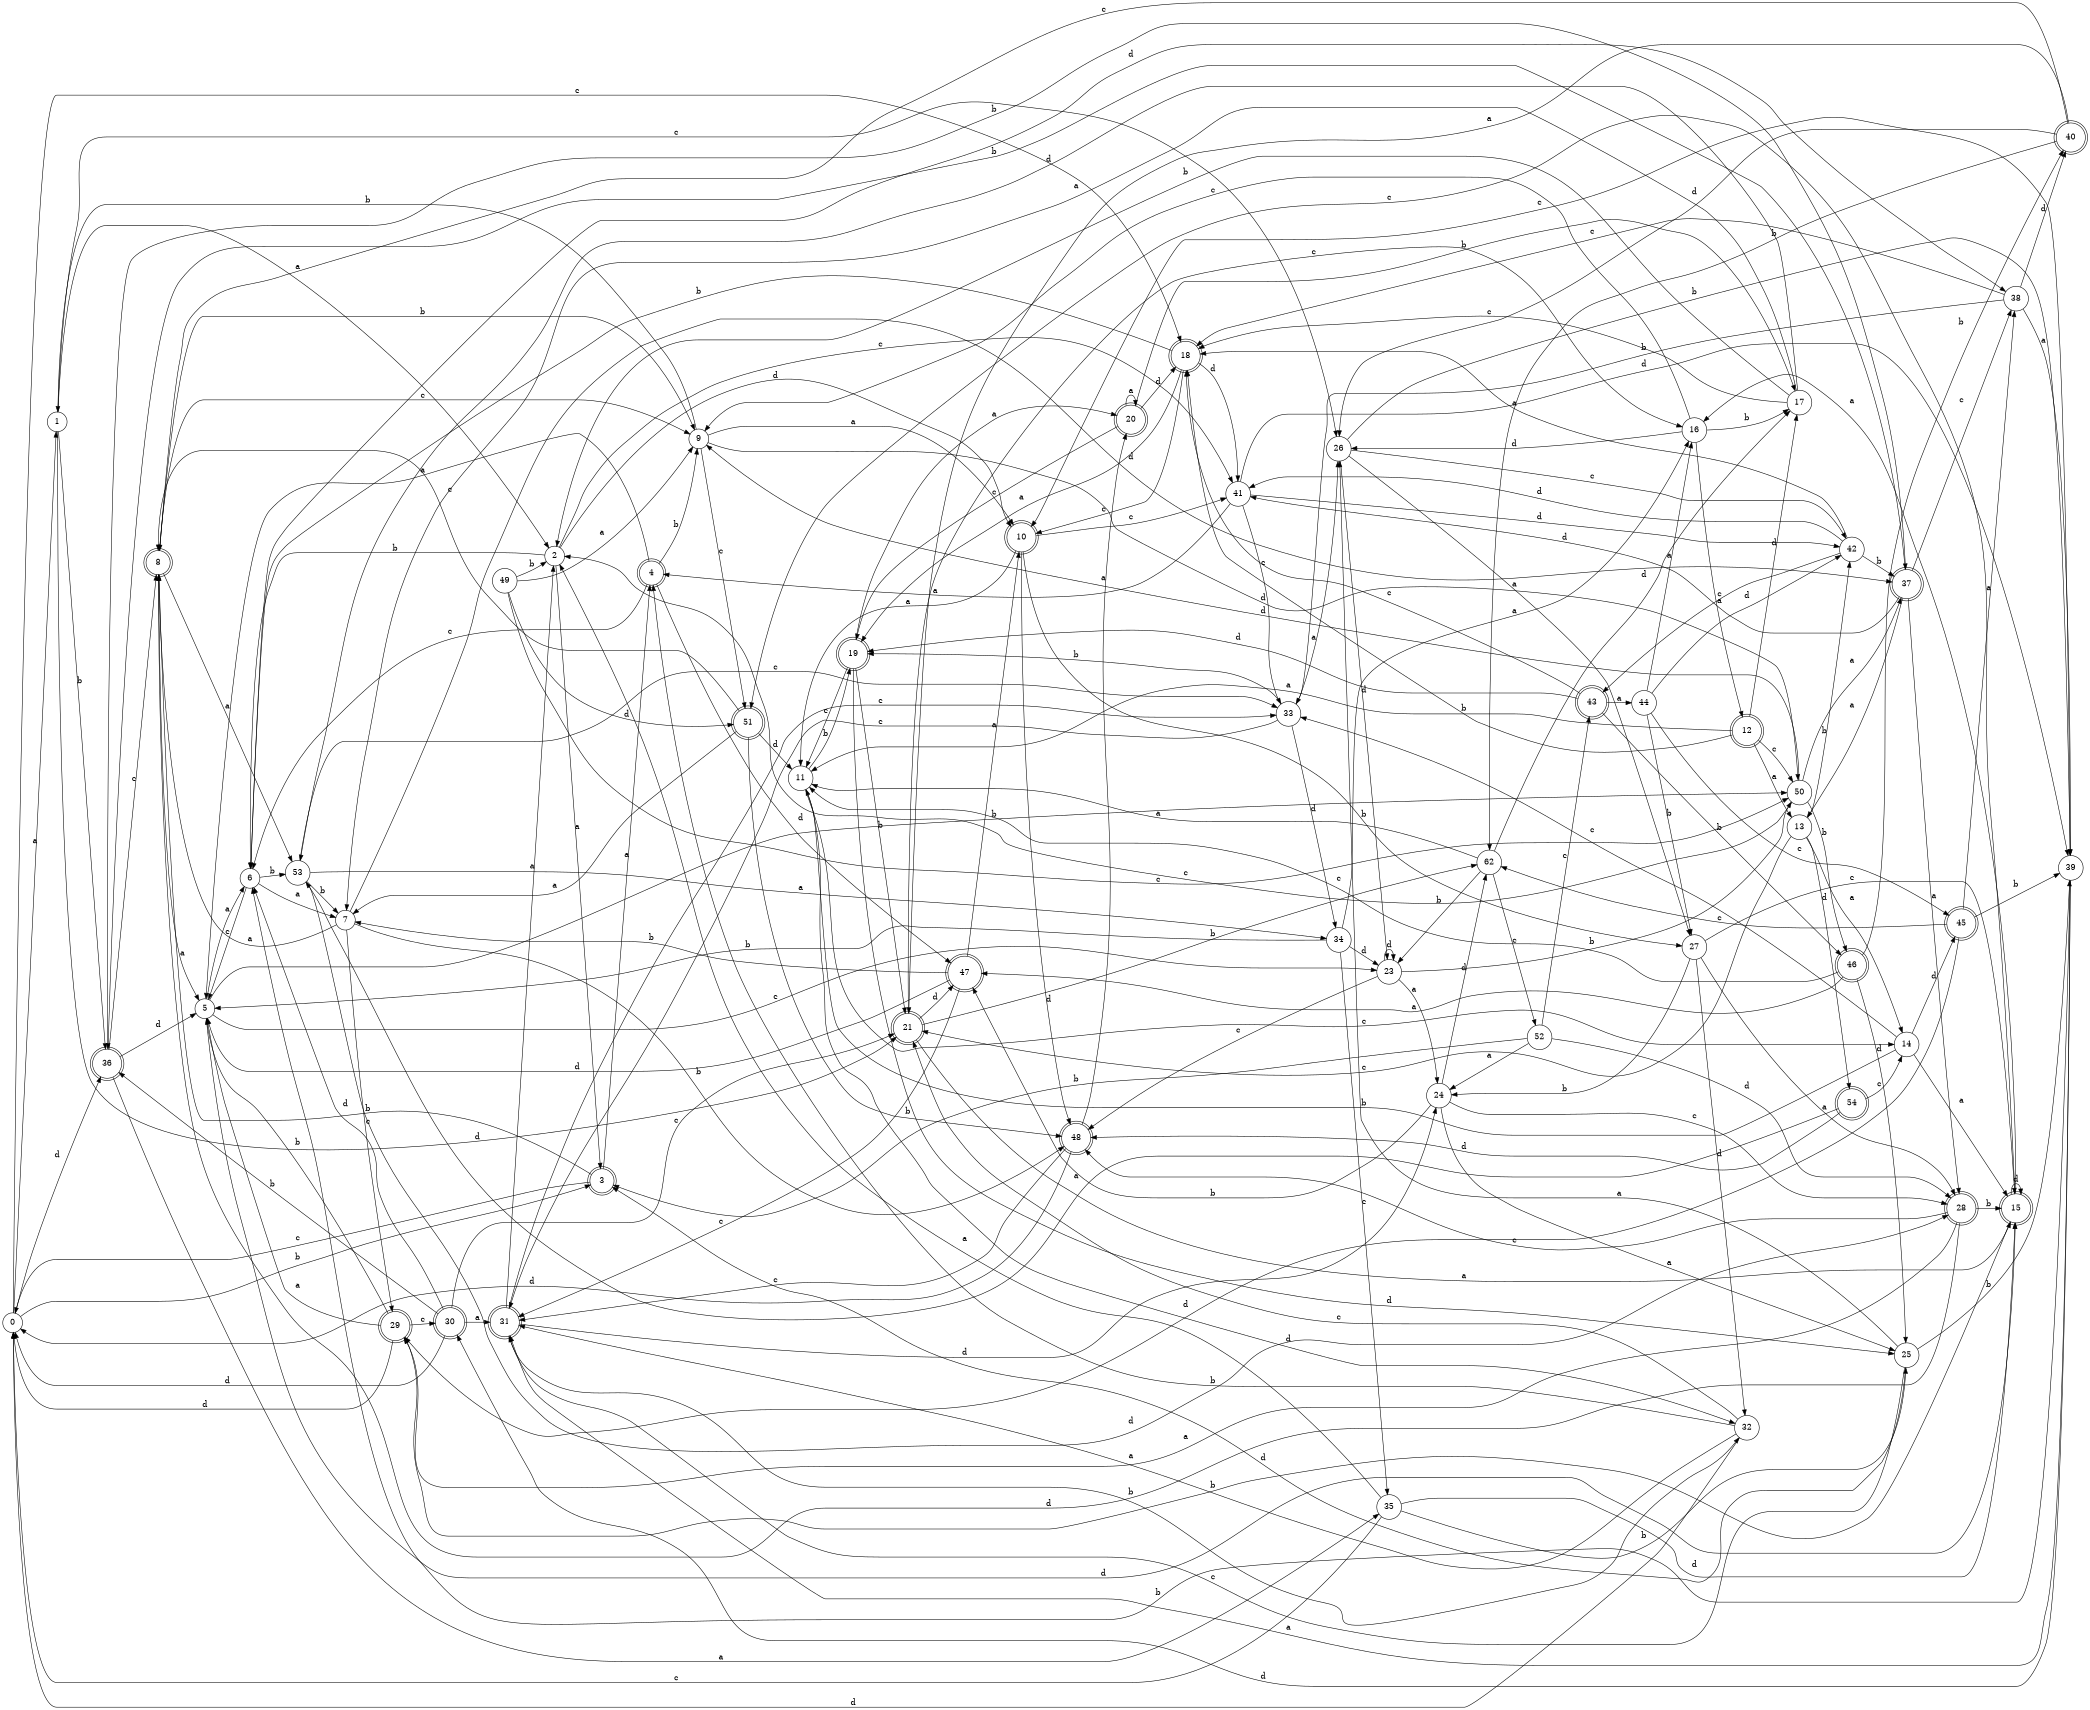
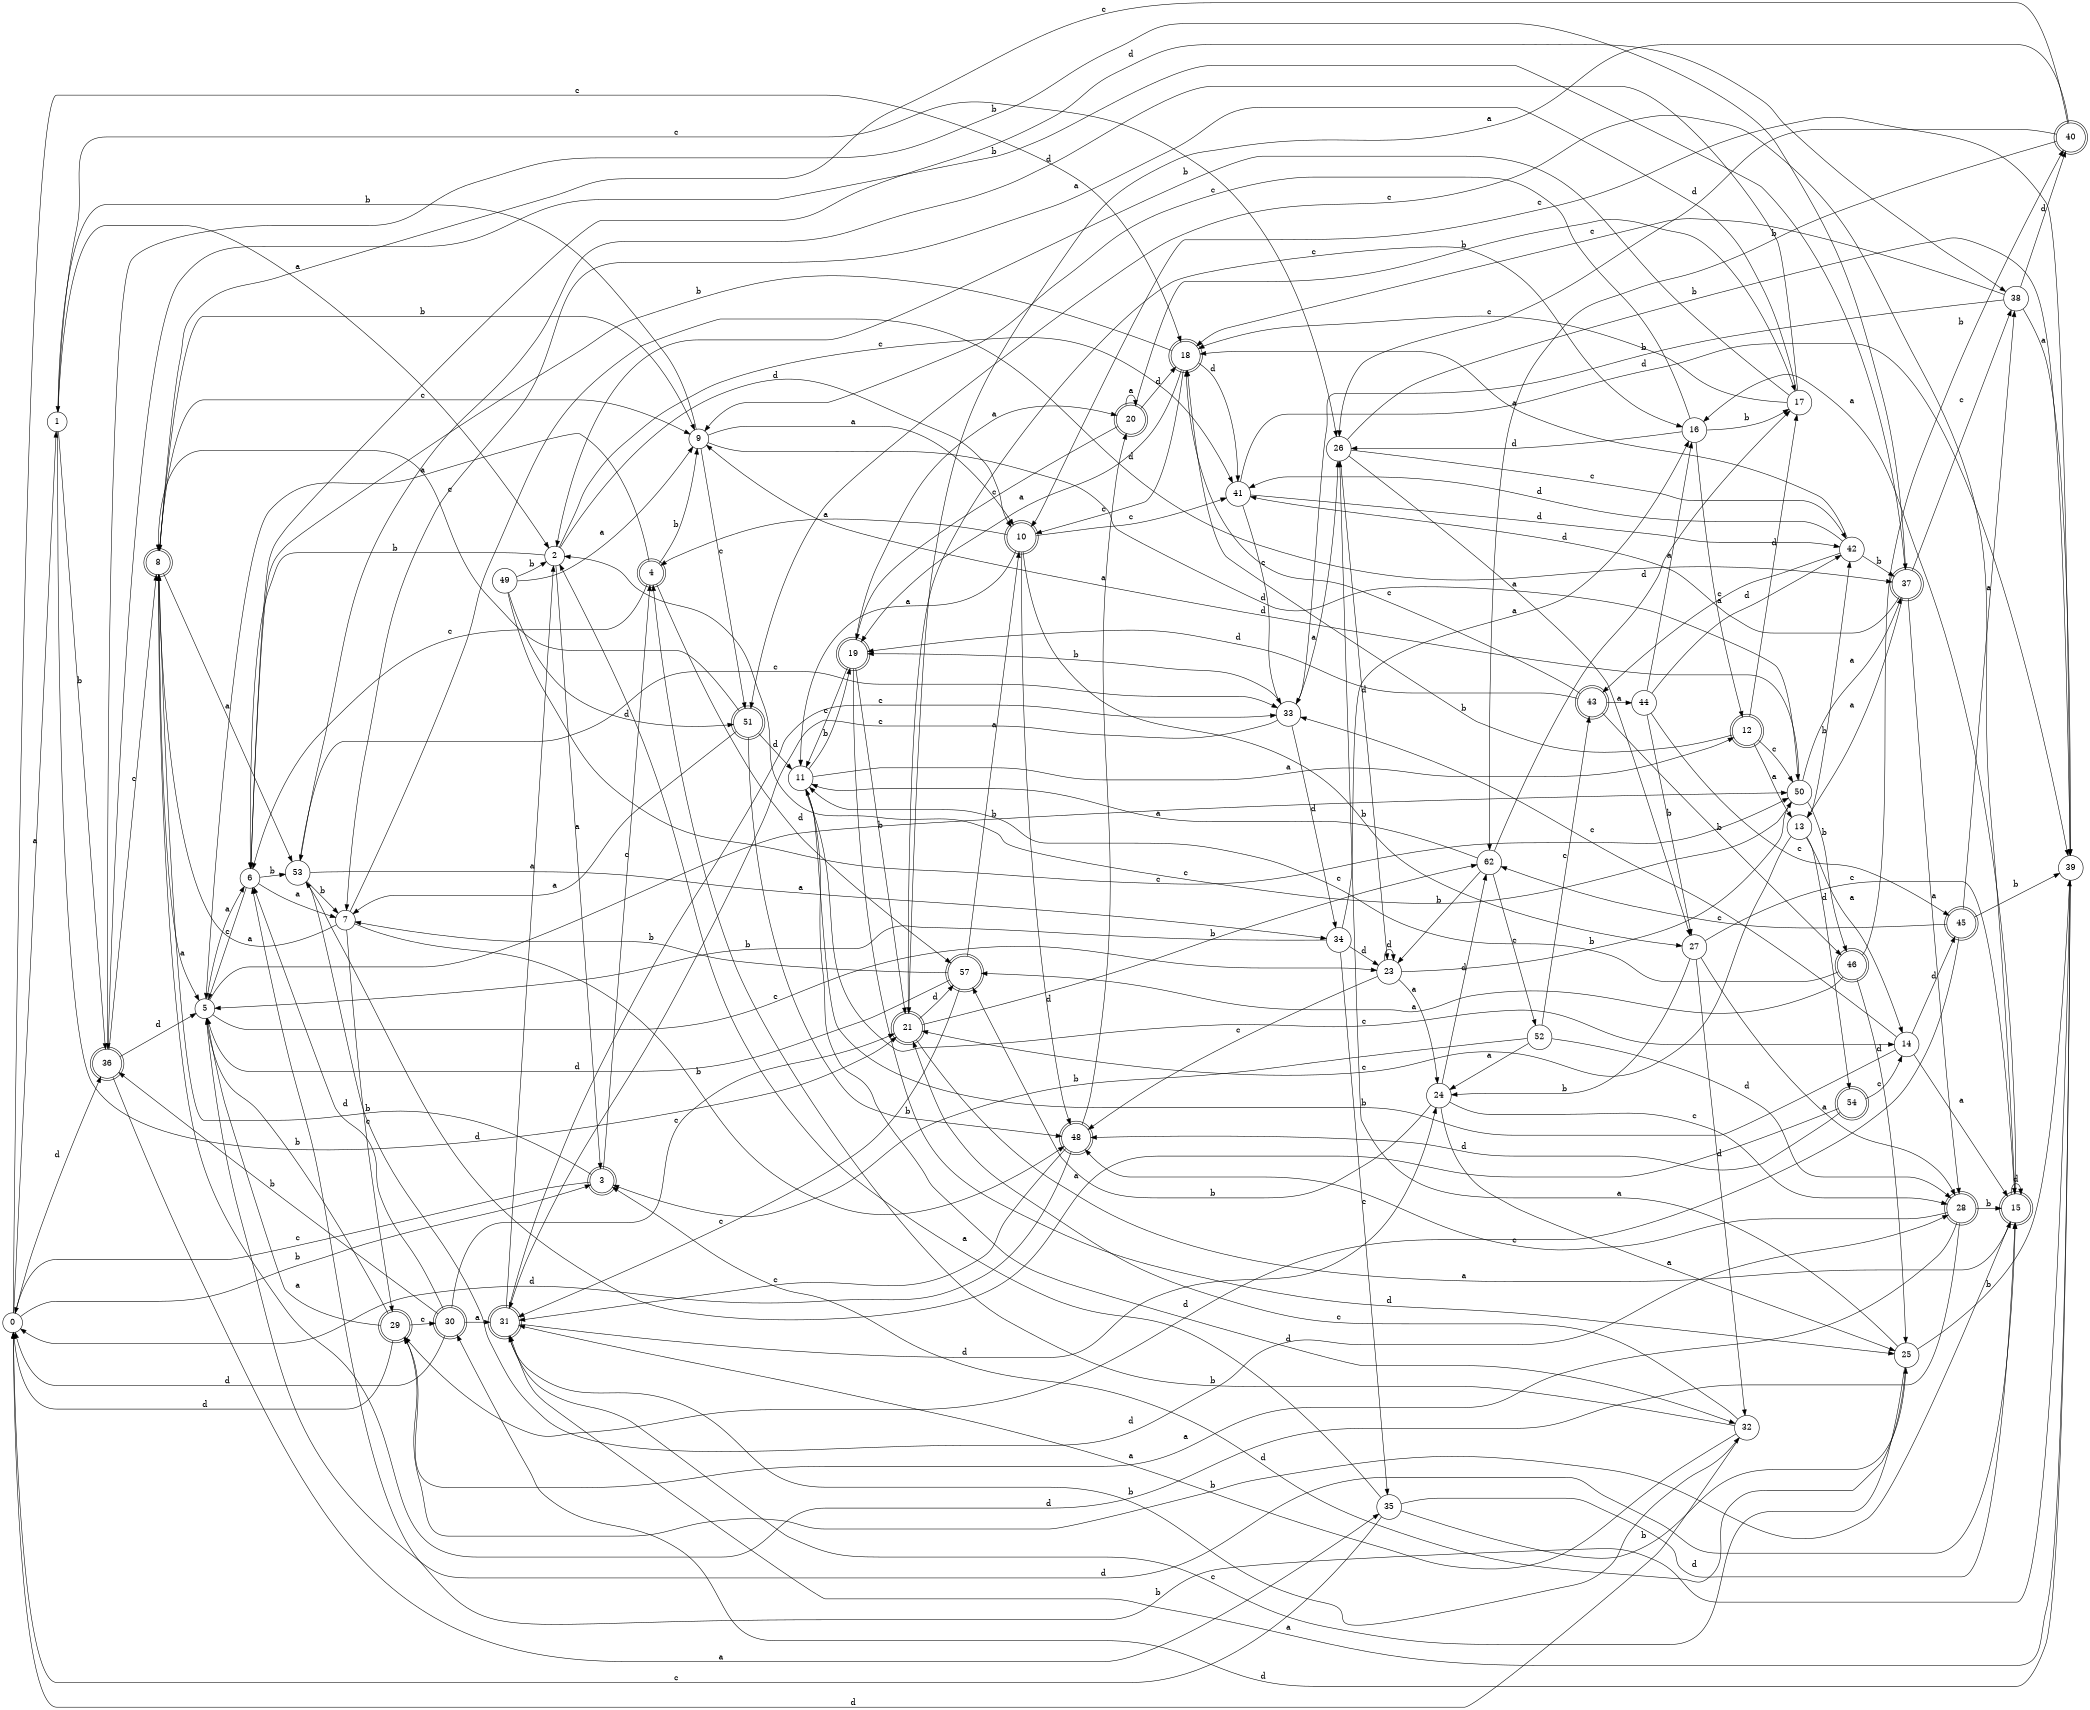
edge "41" -> "4": now "10" -> "4"
edge "12" -> "11": reversed
edge "3" -> "4": label "a" -> "c"
node "47": label "47" -> "57"
